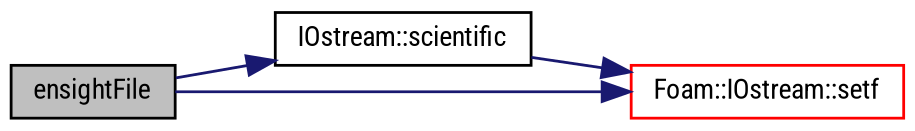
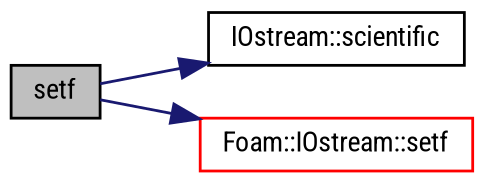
edge "IOstream::scientific" -> "Foam::IOstream::setf": removed
node "ensightFile": label "ensightFile" -> "setf"
